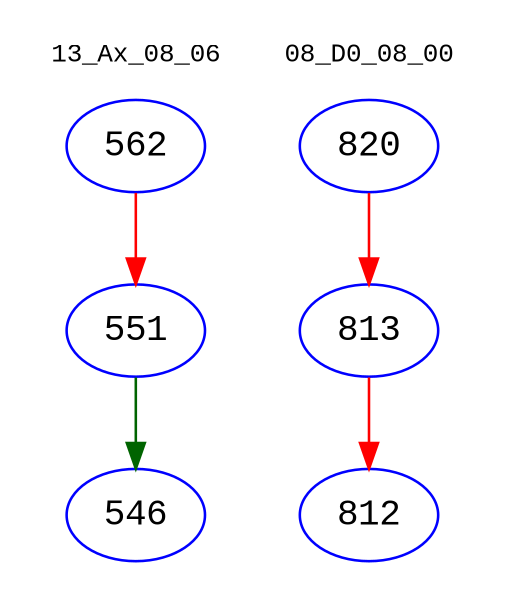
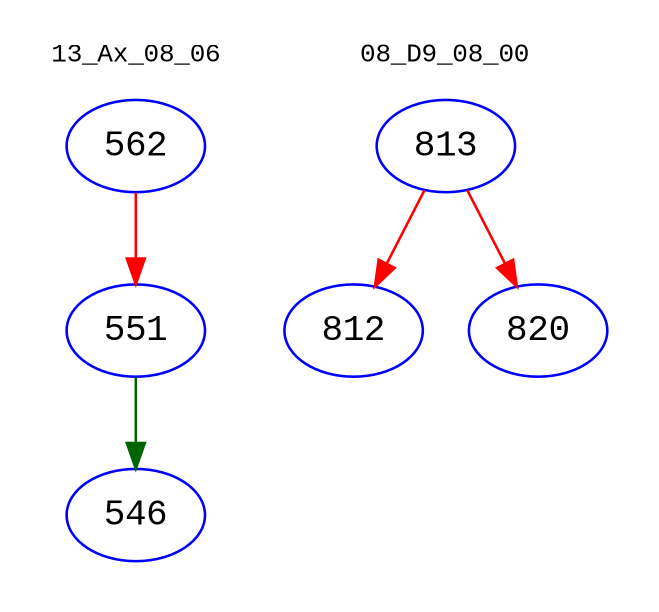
cluster "08_D0_08_00": label "08_D0_08_00" -> "08_D9_08_00"
edge "820" -> "813": reversed
